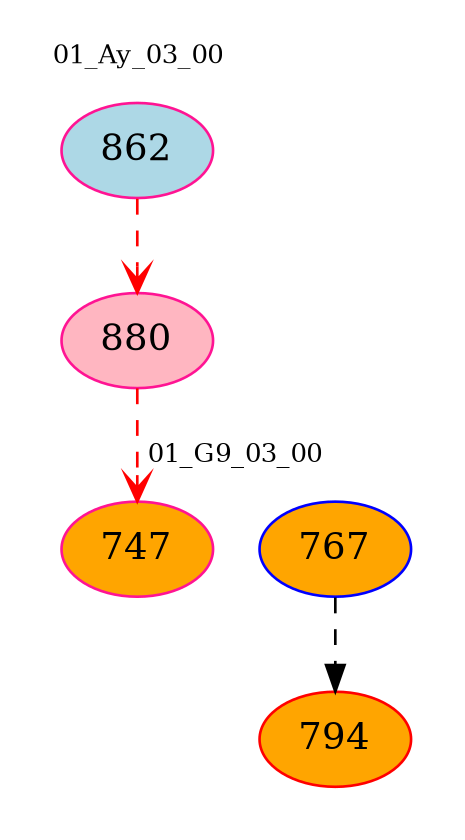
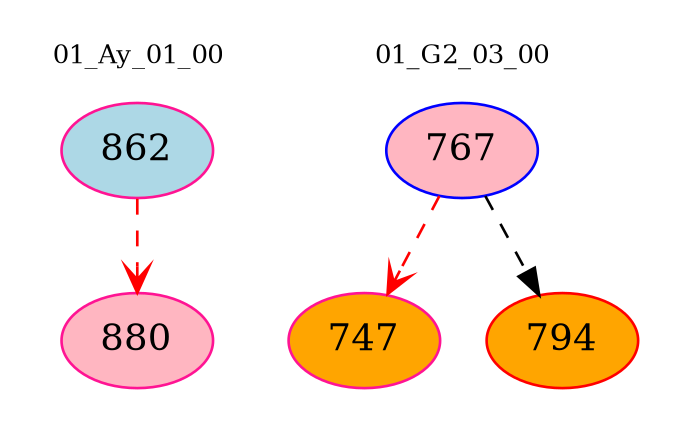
cluster "01_Ay_03_00": label "01_Ay_03_00" -> "01_Ay_01_00"
edge "880" -> "747": now "767" -> "747"
cluster "01_G9_03_00": label "01_G9_03_00" -> "01_G2_03_00"
node "767": fillcolor orange -> lightpink
